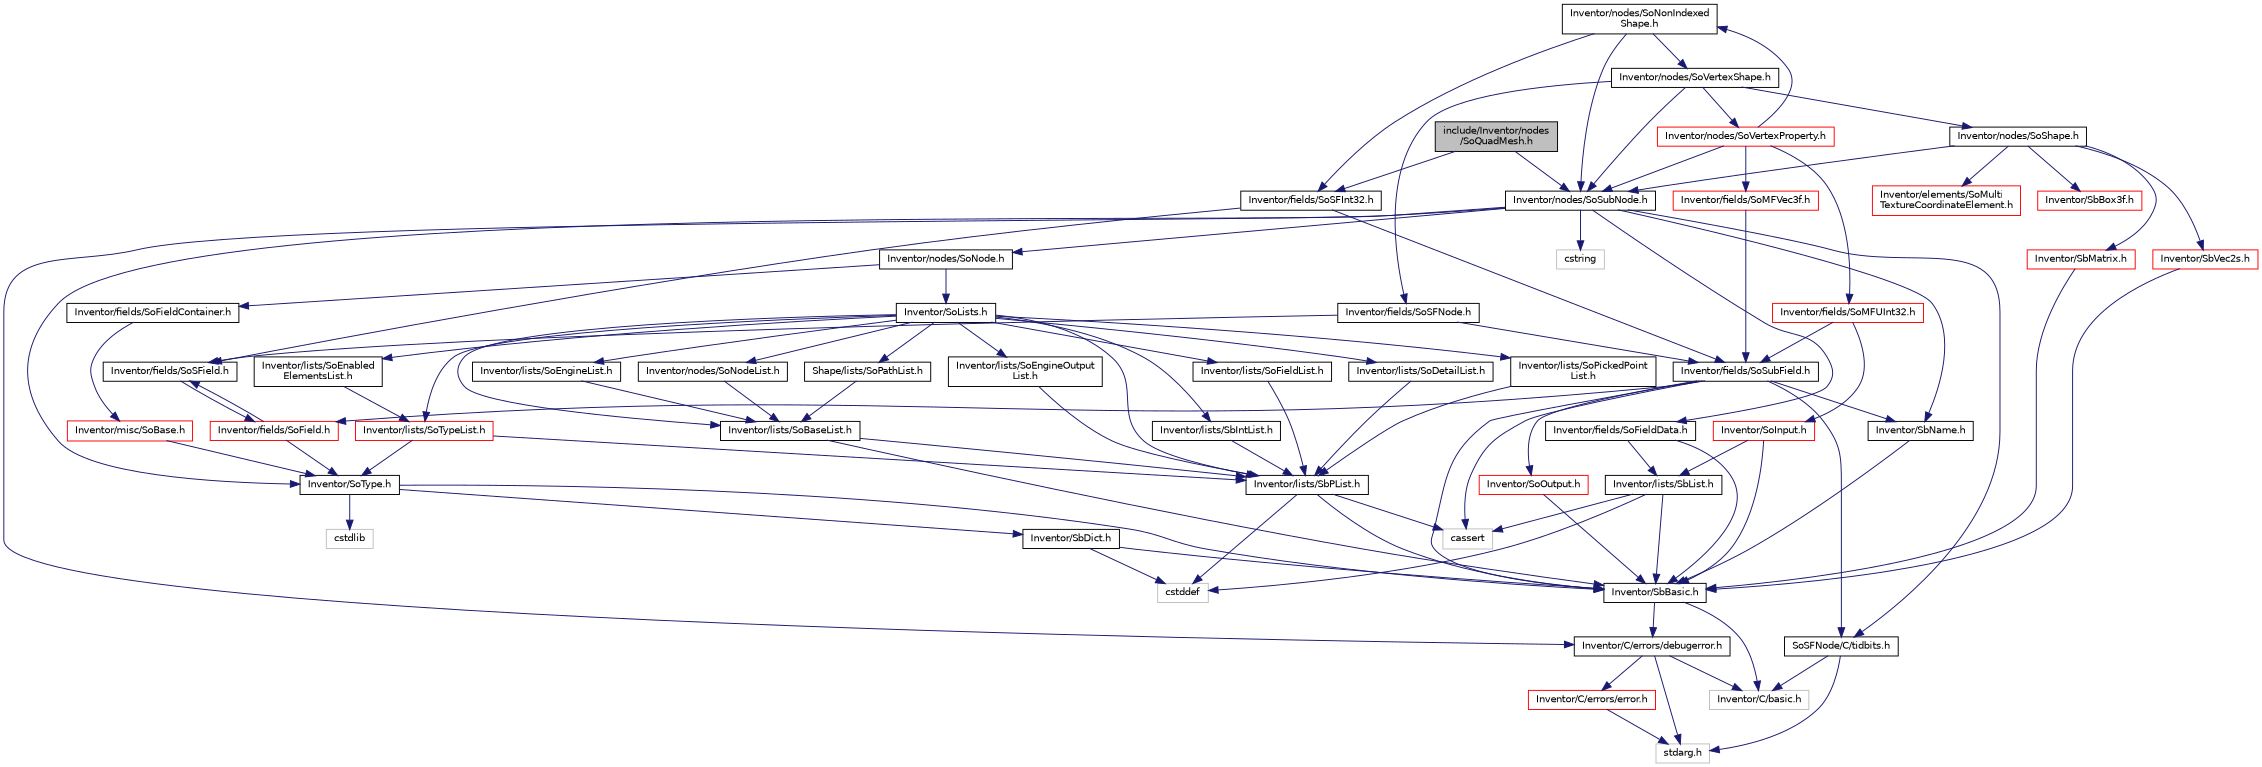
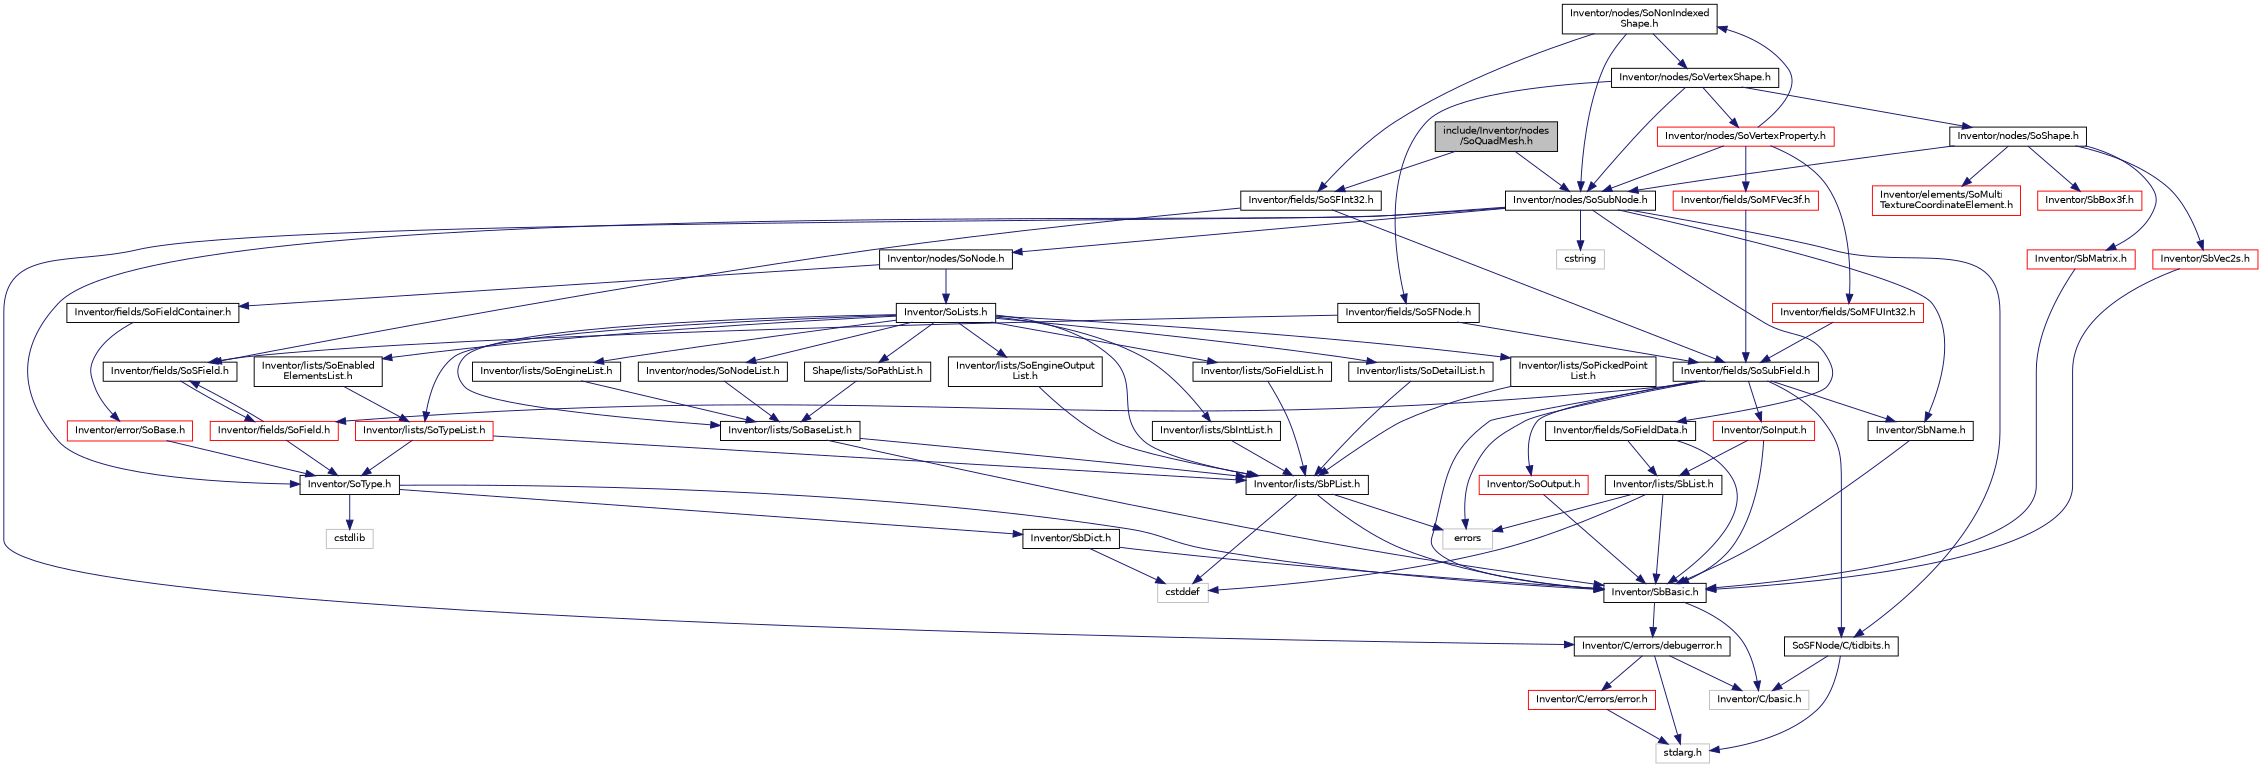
edge "Inventor/fields/SoMFUInt32.h" -> "Inventor/SoInput.h": now "Inventor/fields/SoSubField.h" -> "Inventor/SoInput.h"
node "Inventor/misc/SoBase.h": label "Inventor/misc/SoBase.h" -> "Inventor/error/SoBase.h"
node "cassert": label "cassert" -> "errors"
